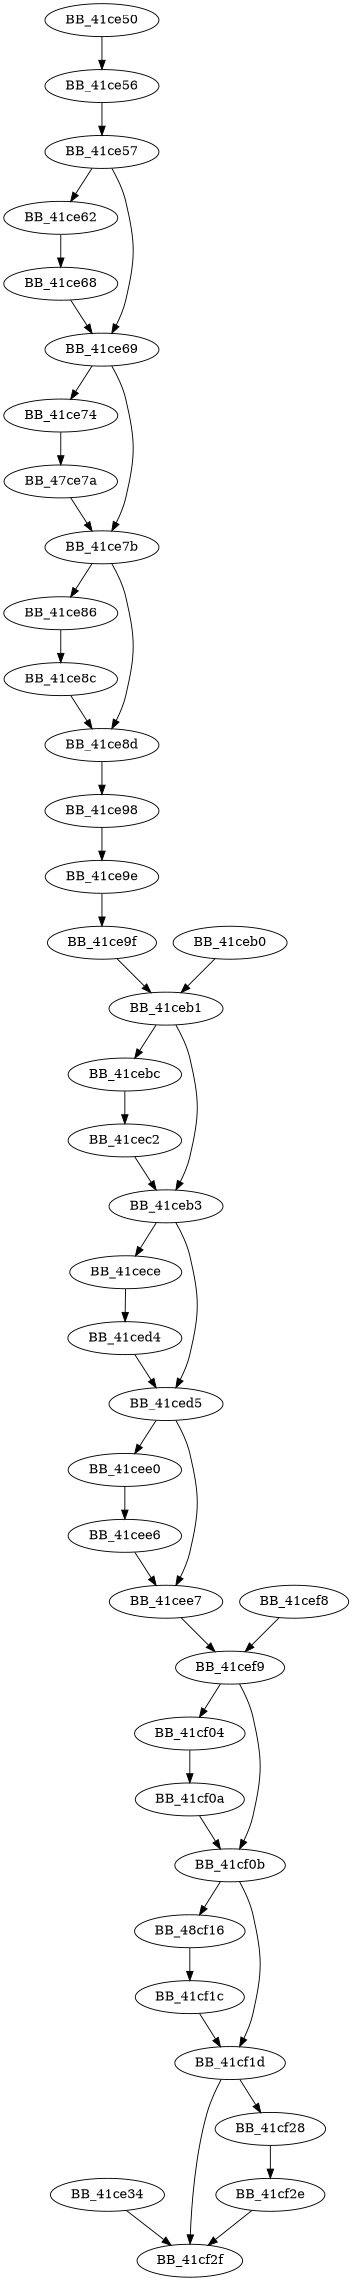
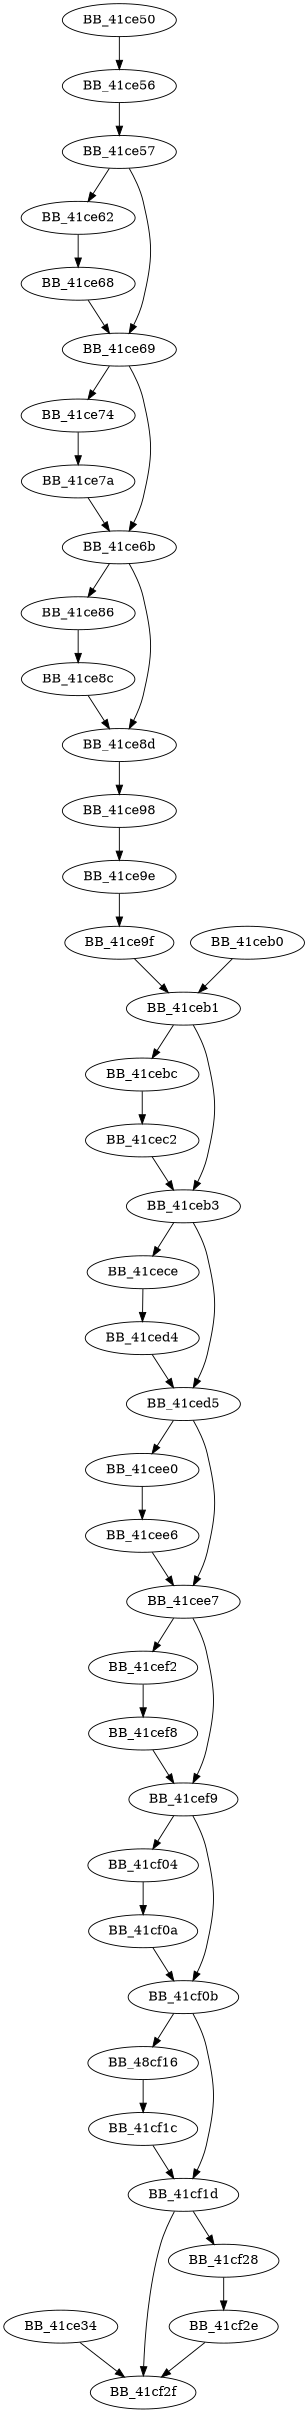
node "BB_47ce7a": label "BB_47ce7a" -> "BB_41ce7a"
node "BB_41ce7b": label "BB_41ce7b" -> "BB_41ce6b"
node "BB_41cef2": added
